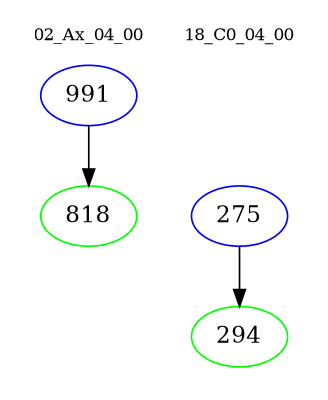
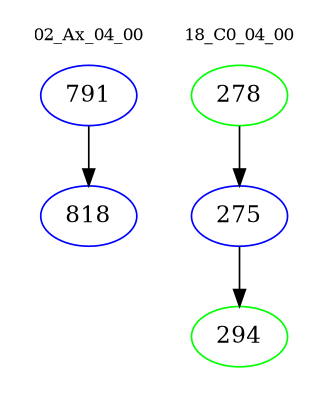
node "991": label "991" -> "791"
node "278": added
node "818": color green -> blue
